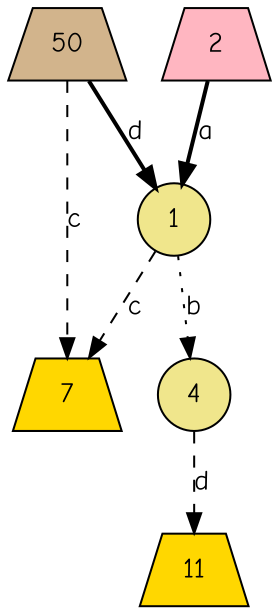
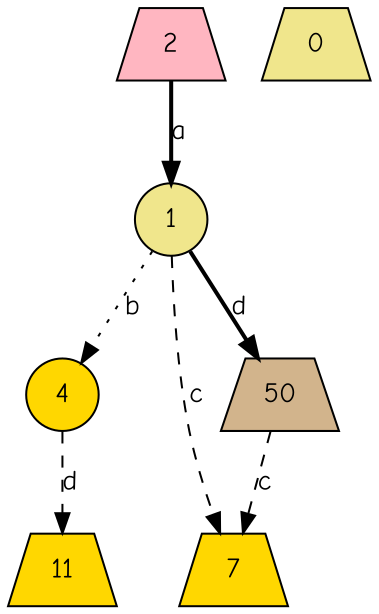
node "0": added
edge "50" -> "1": reversed
node "4": fillcolor khaki -> gold
